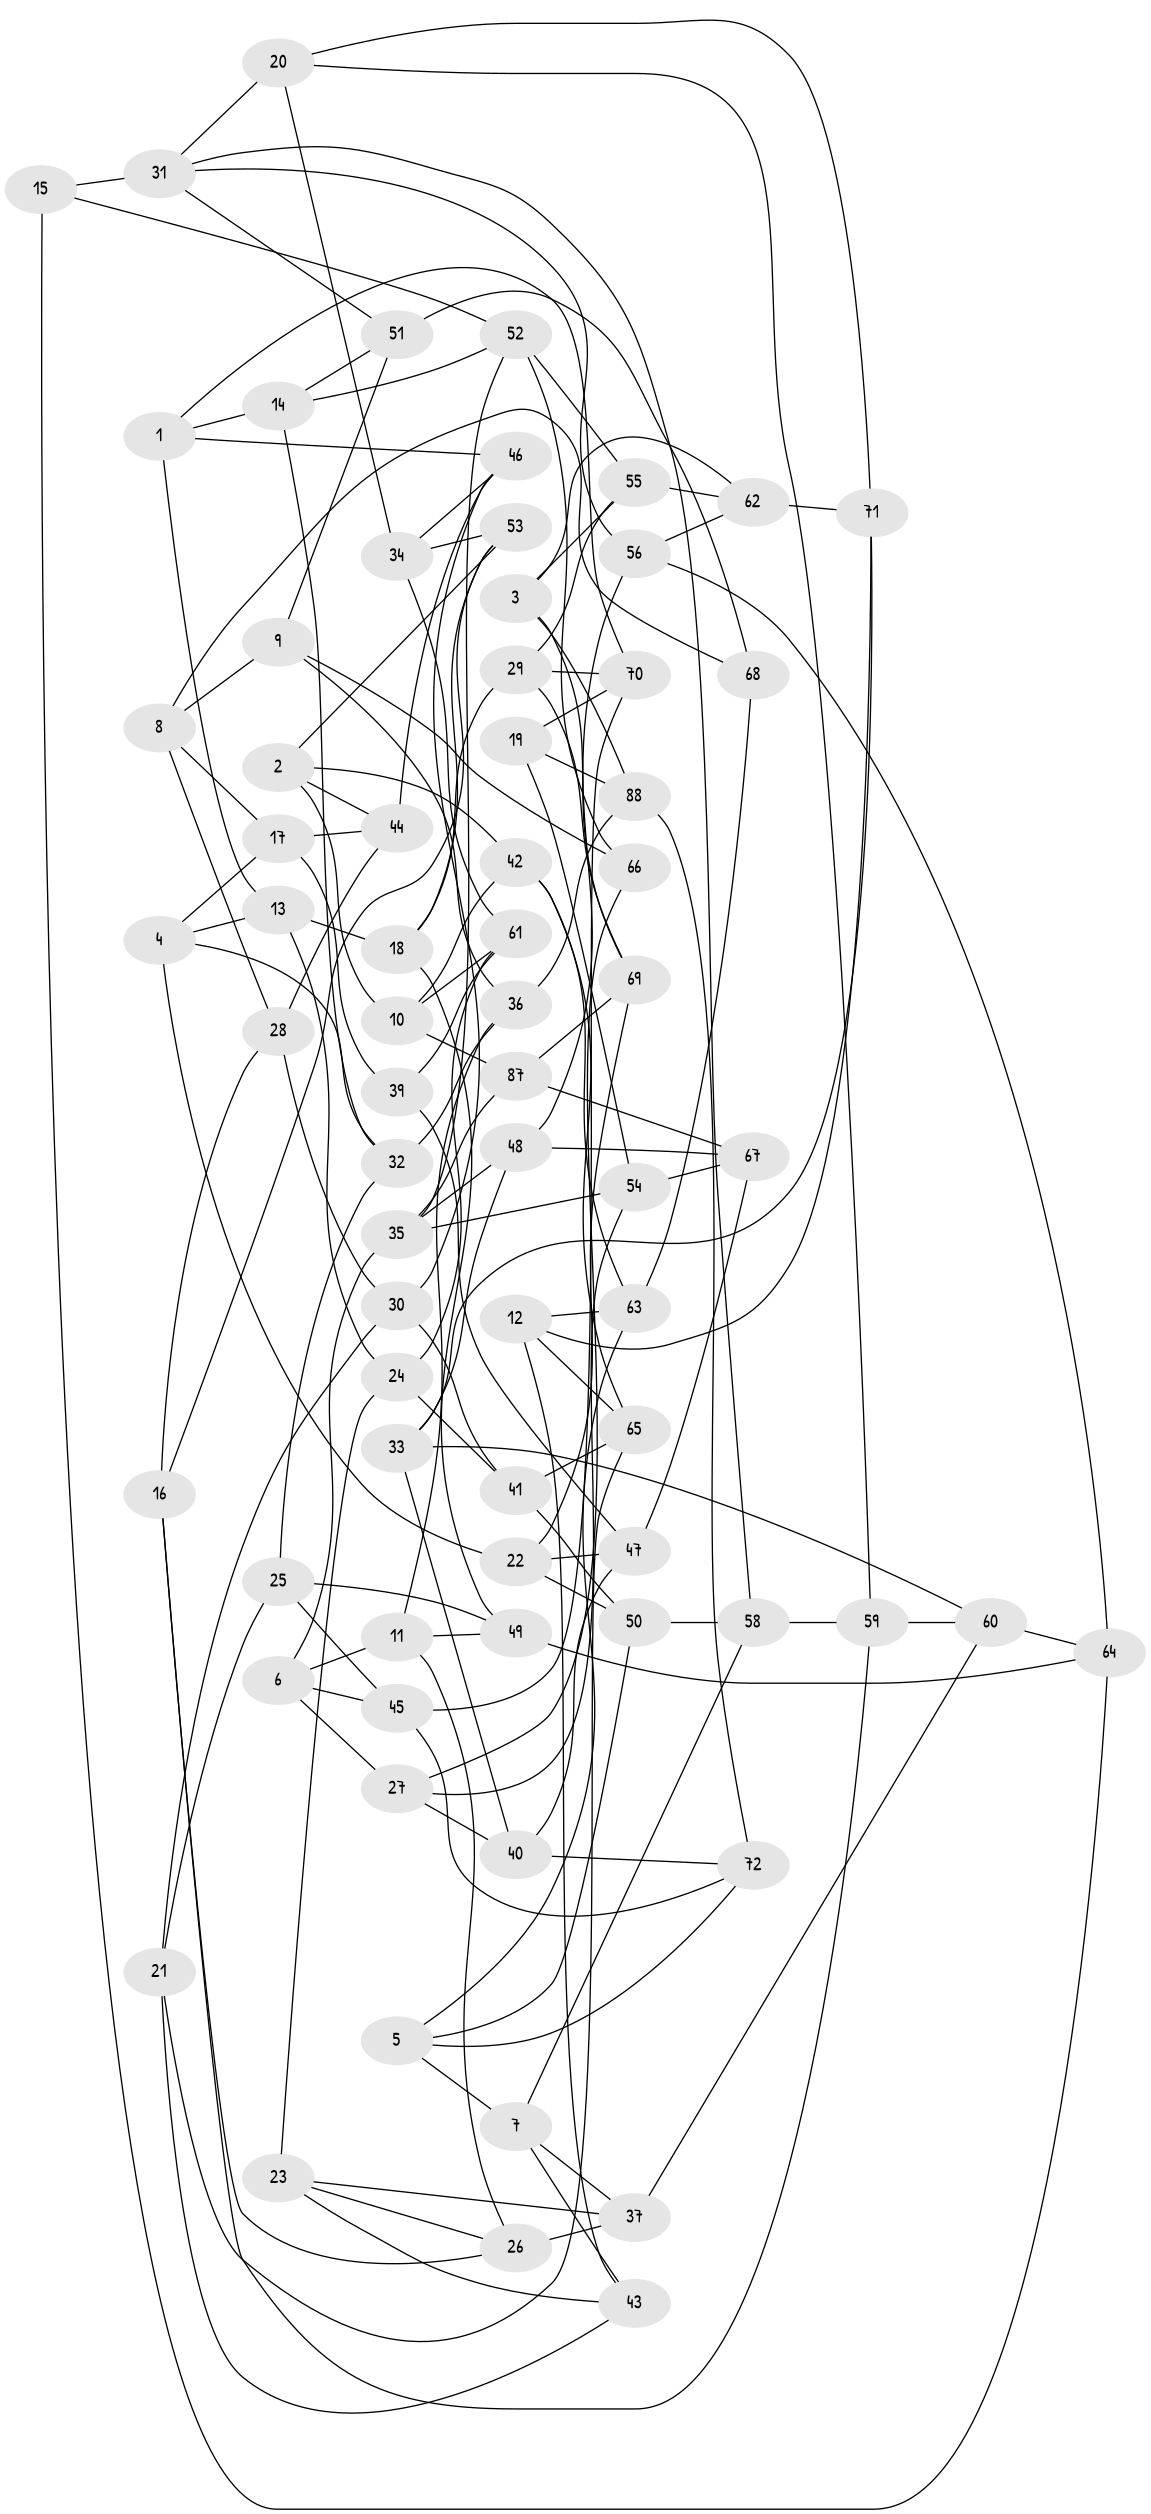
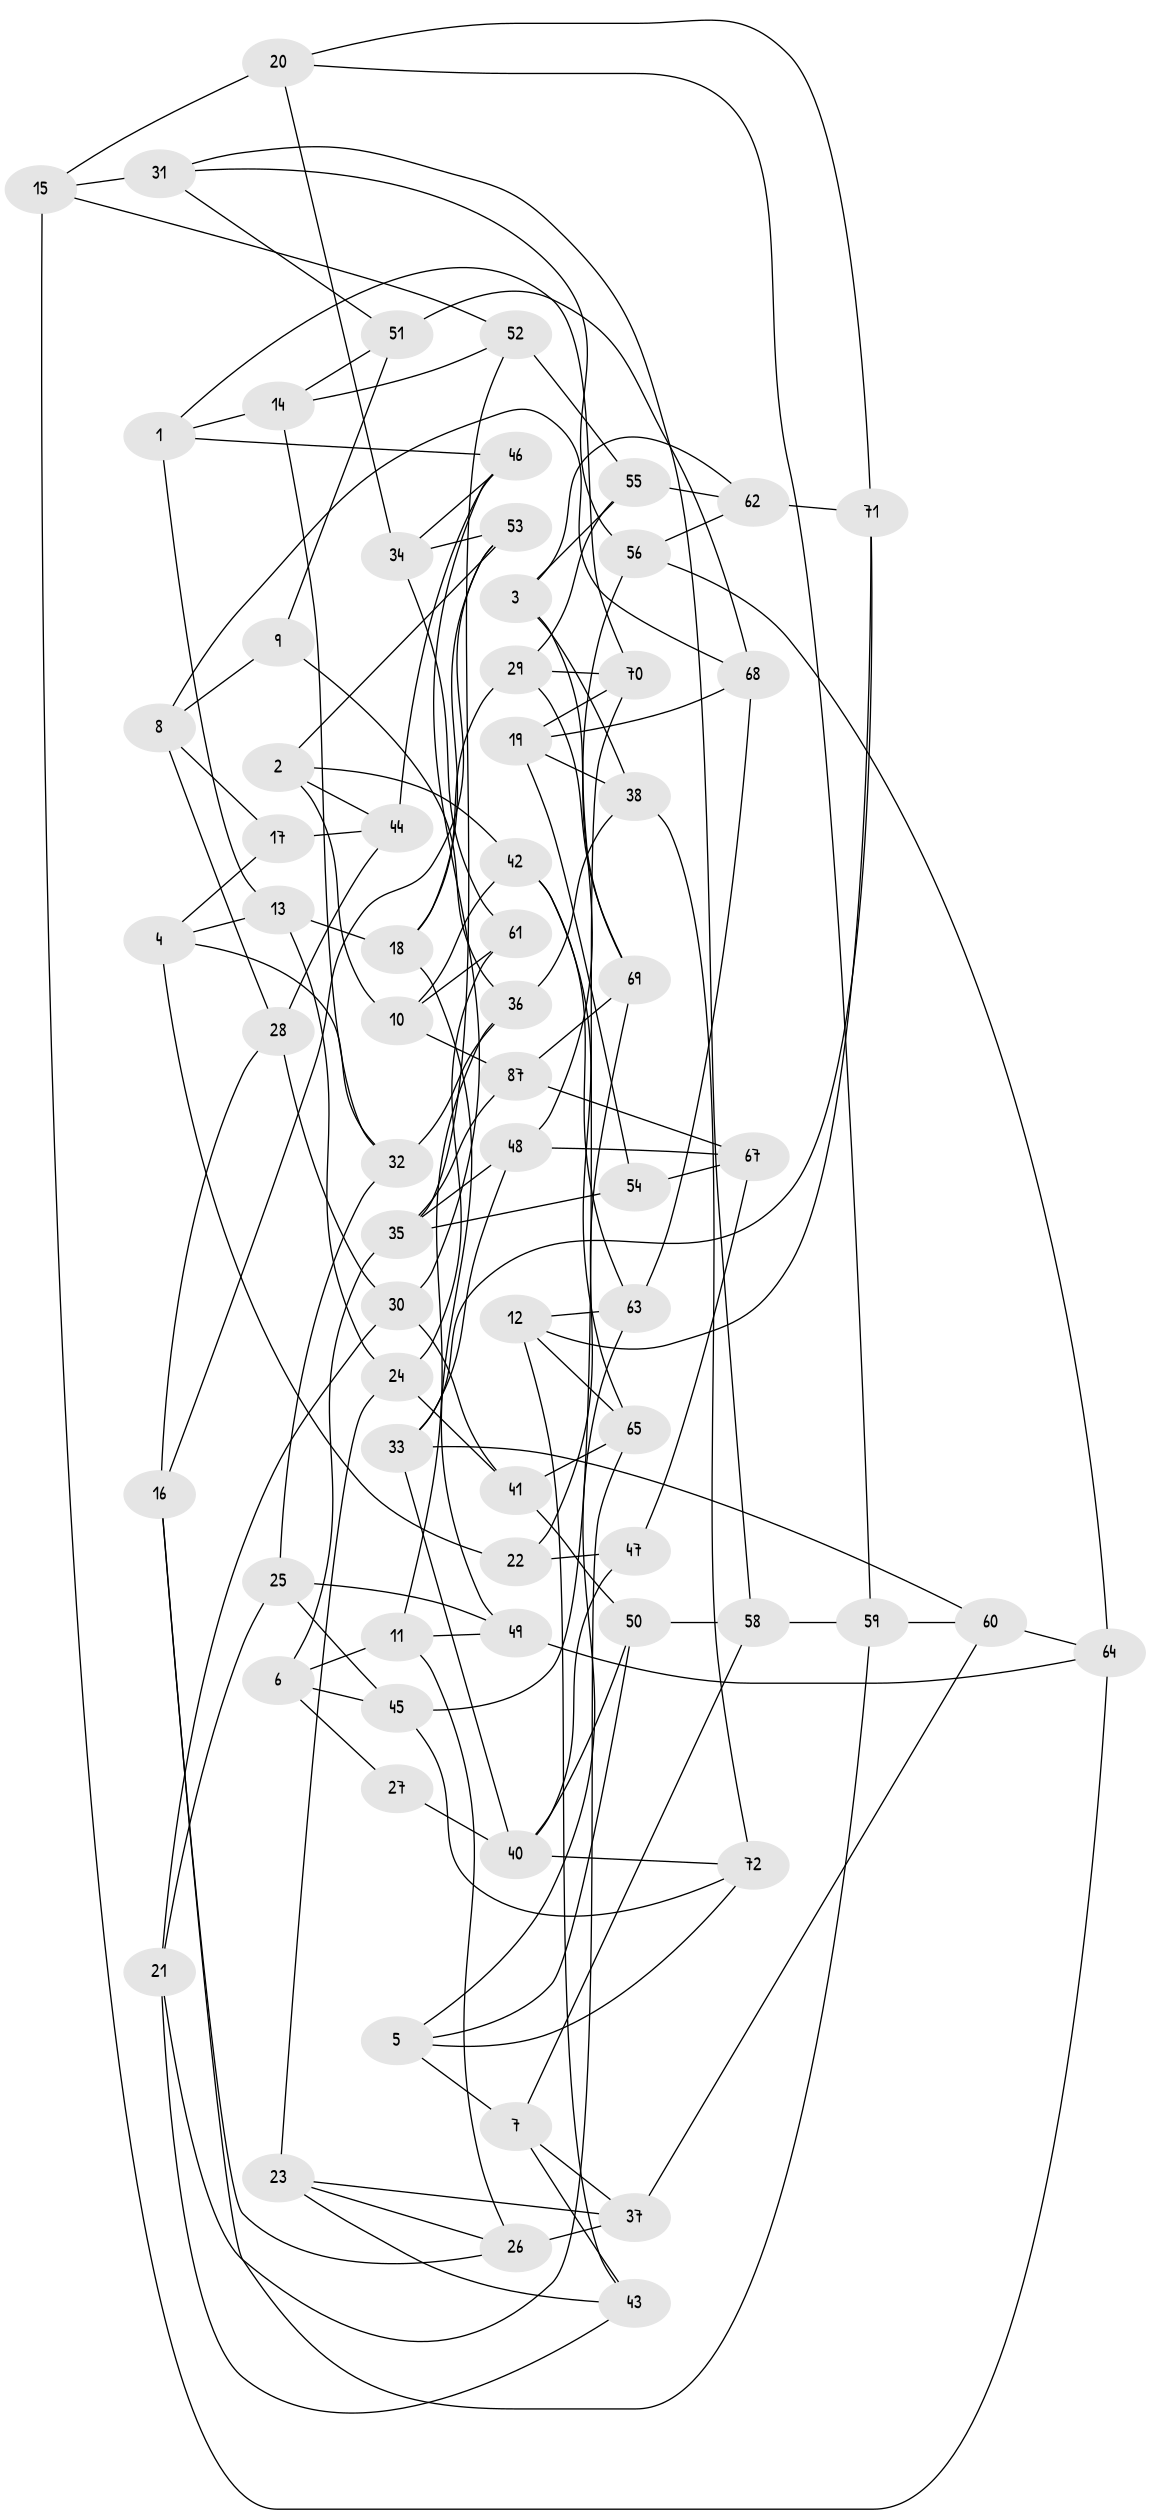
edge "20" -- "31": now "20" -- "15"
edge "68" -- "19": added
node "88": label "88" -> "38"
node "66": removed
node "39": removed
edge "54" -- "27": removed
edge "22" -- "50": now "40" -- "50"
